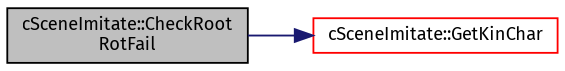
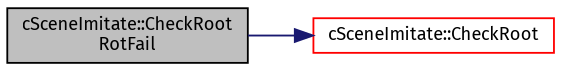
node "cSceneImitate::GetKinChar": label "cSceneImitate::GetKinChar" -> "cSceneImitate::CheckRoot"
